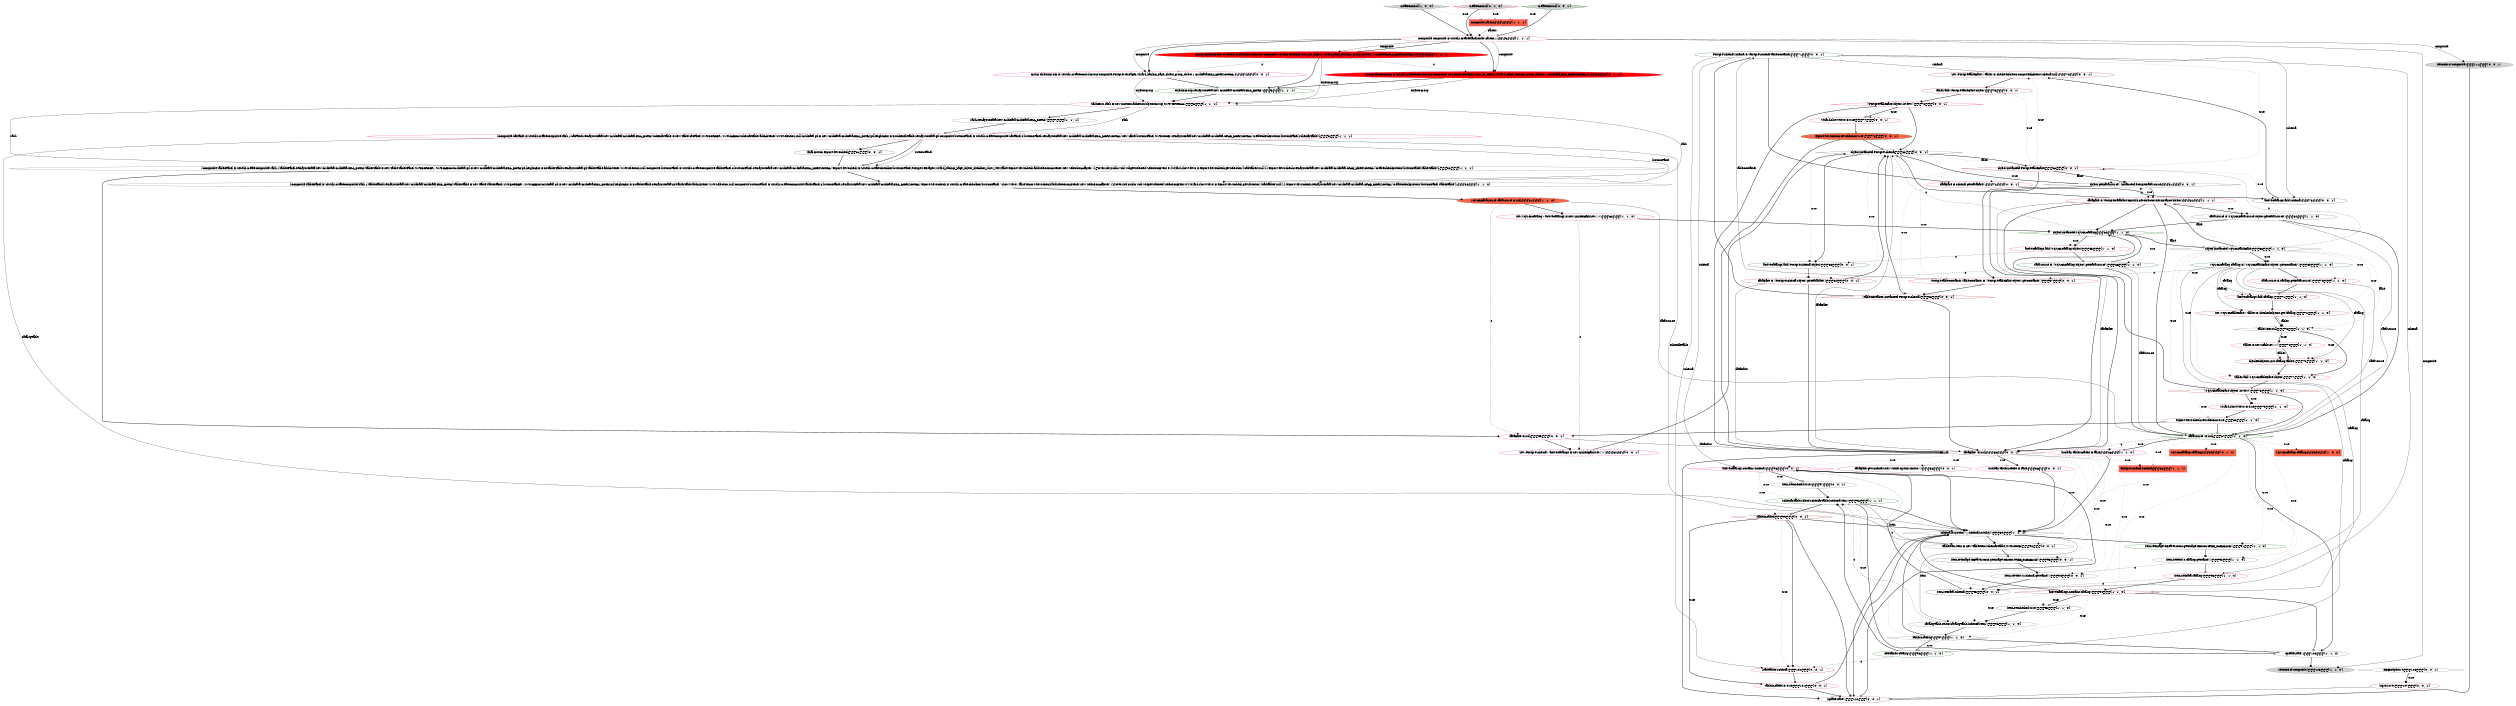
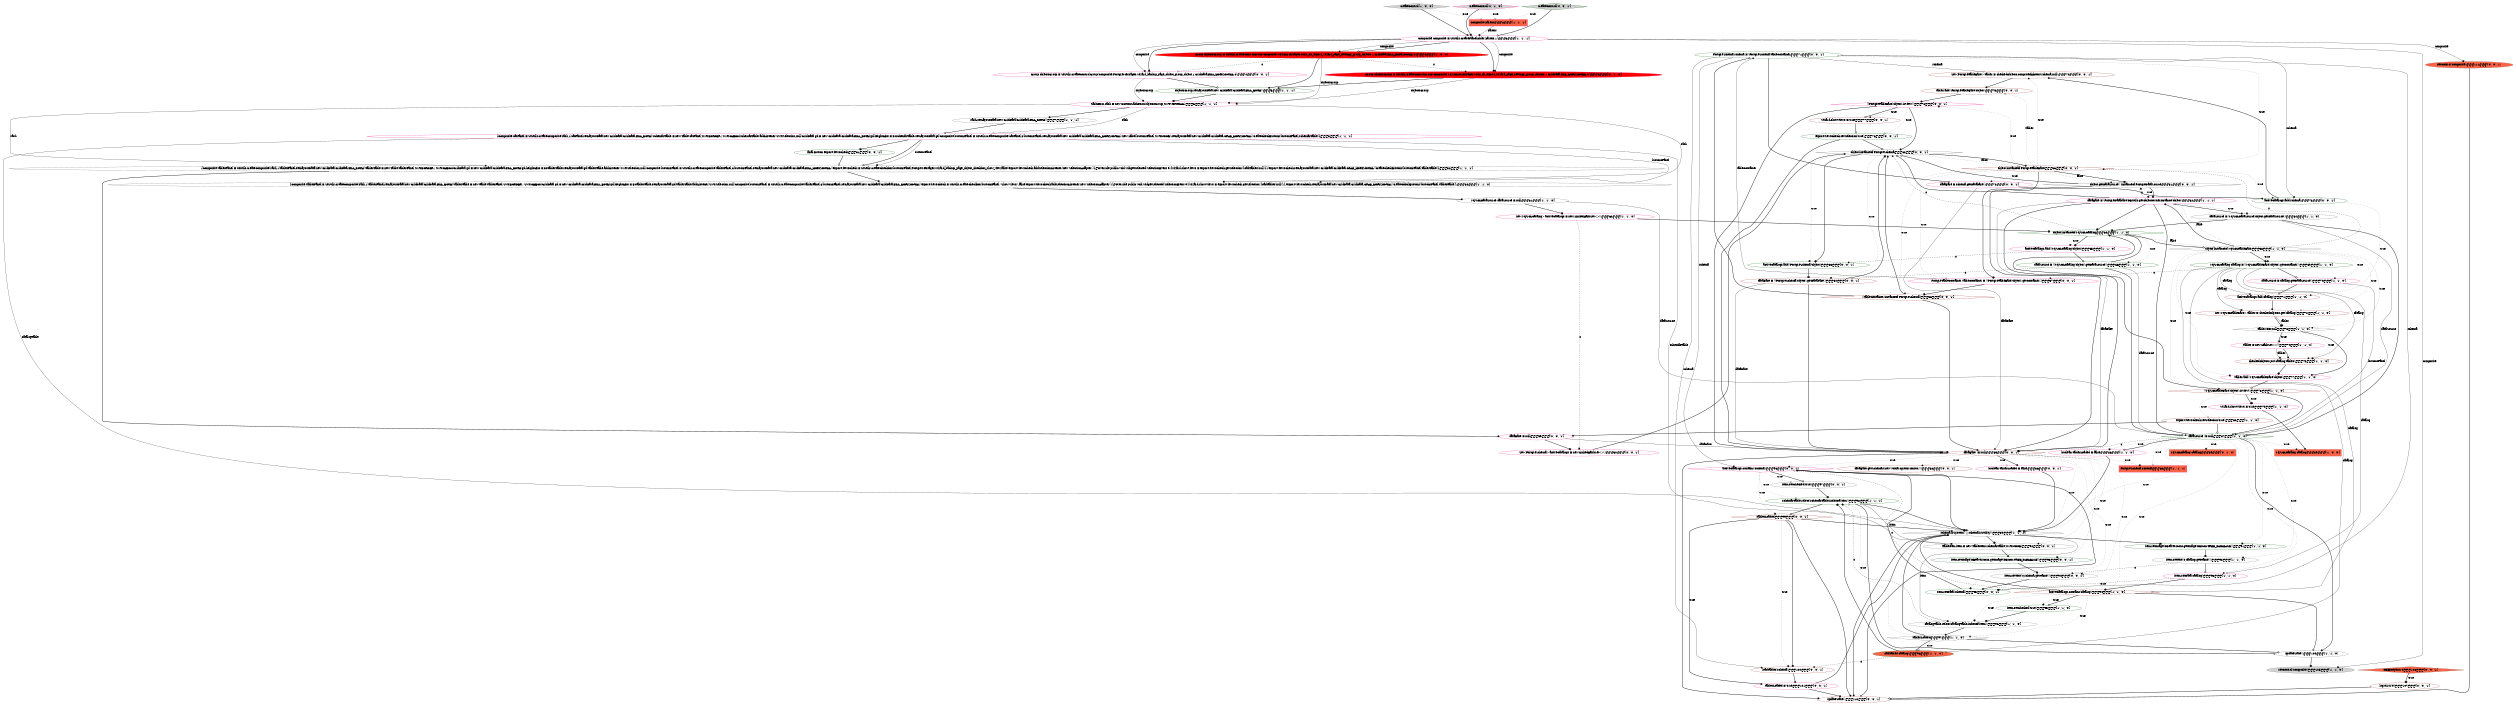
node "setControl(composite)@@@111@@@['0', '0', '1']": fillcolor lightgray -> tomato
edge "object instanceof PostgreTableBase@@@66@@@['0', '0', '1']" -> "((PostgreTableBase)object).isView()@@@76@@@['0', '0', '1']": added, label "true"
edge "((PostgreTableBase)object).isView()@@@76@@@['0', '0', '1']" -> "exportViewsCheck.setSelection(true)@@@78@@@['0', '0', '1']": added, label "true"
edge "object instanceof PostgreTableBase@@@66@@@['0', '0', '1']" -> "tables.add((PostgreTableBase)object)@@@75@@@['0', '0', '1']": label "true" -> "tables"
node "exportViewsCheck.setSelection(true)@@@78@@@['0', '0', '1']": fillcolor tomato -> white
node "MySQLDataSource dataSource = null@@@61@@@['1', '1', '0']": fillcolor tomato -> white
edge "object instanceof MySQLTableBase@@@68@@@['1', '1', '0']" -> "activeCatalogs.add(catalog)@@@71@@@['1', '1', '0']": now "activeCatalogs.add(schema)@@@73@@@['0', '0', '1']" -> "activeCatalogs.add(catalog)@@@71@@@['1', '1', '0']"
edge "object instanceof MySQLTableBase@@@68@@@['1', '1', '0']" -> "tables == null@@@73@@@['1', '1', '0']": label "false" -> "true"
edge "MySQLDataSource dataSource = null@@@61@@@['1', '1', '0']" -> "dataBase = null@@@59@@@['0', '0', '1']": removed, label "0"
edge "object instanceof PostgreSchema@@@62@@@['0', '0', '1']" -> "dataBase != null@@@85@@@['0', '0', '1']": now "dataBase = schema.getDatabase()@@@72@@@['0', '0', '1']" -> "dataBase != null@@@85@@@['0', '0', '1']"
edge "dataSource = catalog.getDataSource()@@@70@@@['1', '1', '0']" -> "dataSource != null@@@87@@@['1', '1', '0']": label "dataSource" -> "buttonsPanel"
edge "wizard.showViews = true@@@79@@@['1', '1', '0']" -> "exportViewsCheck.setSelection(true)@@@80@@@['1', '1', '0']": now "wizard.showViews = true@@@79@@@['1', '1', '0']" -> "MySQLCatalog catalog@@@89@@@['1', '0', '0']"
edge "item.setData(catalog)@@@93@@@['1', '1', '0']" -> "item.setData(schema)@@@95@@@['0', '0', '1']": label "0" -> "true"
node "loadTables(catalog)@@@98@@@['1', '1', '0']": fillcolor white -> tomato
node "DBException e@@@106@@@['0', '0', '1']": fillcolor white -> tomato
edge "log.error(e)@@@107@@@['0', '0', '1']" -> "updateState()@@@110@@@['0', '0', '1']": style solid -> bold
